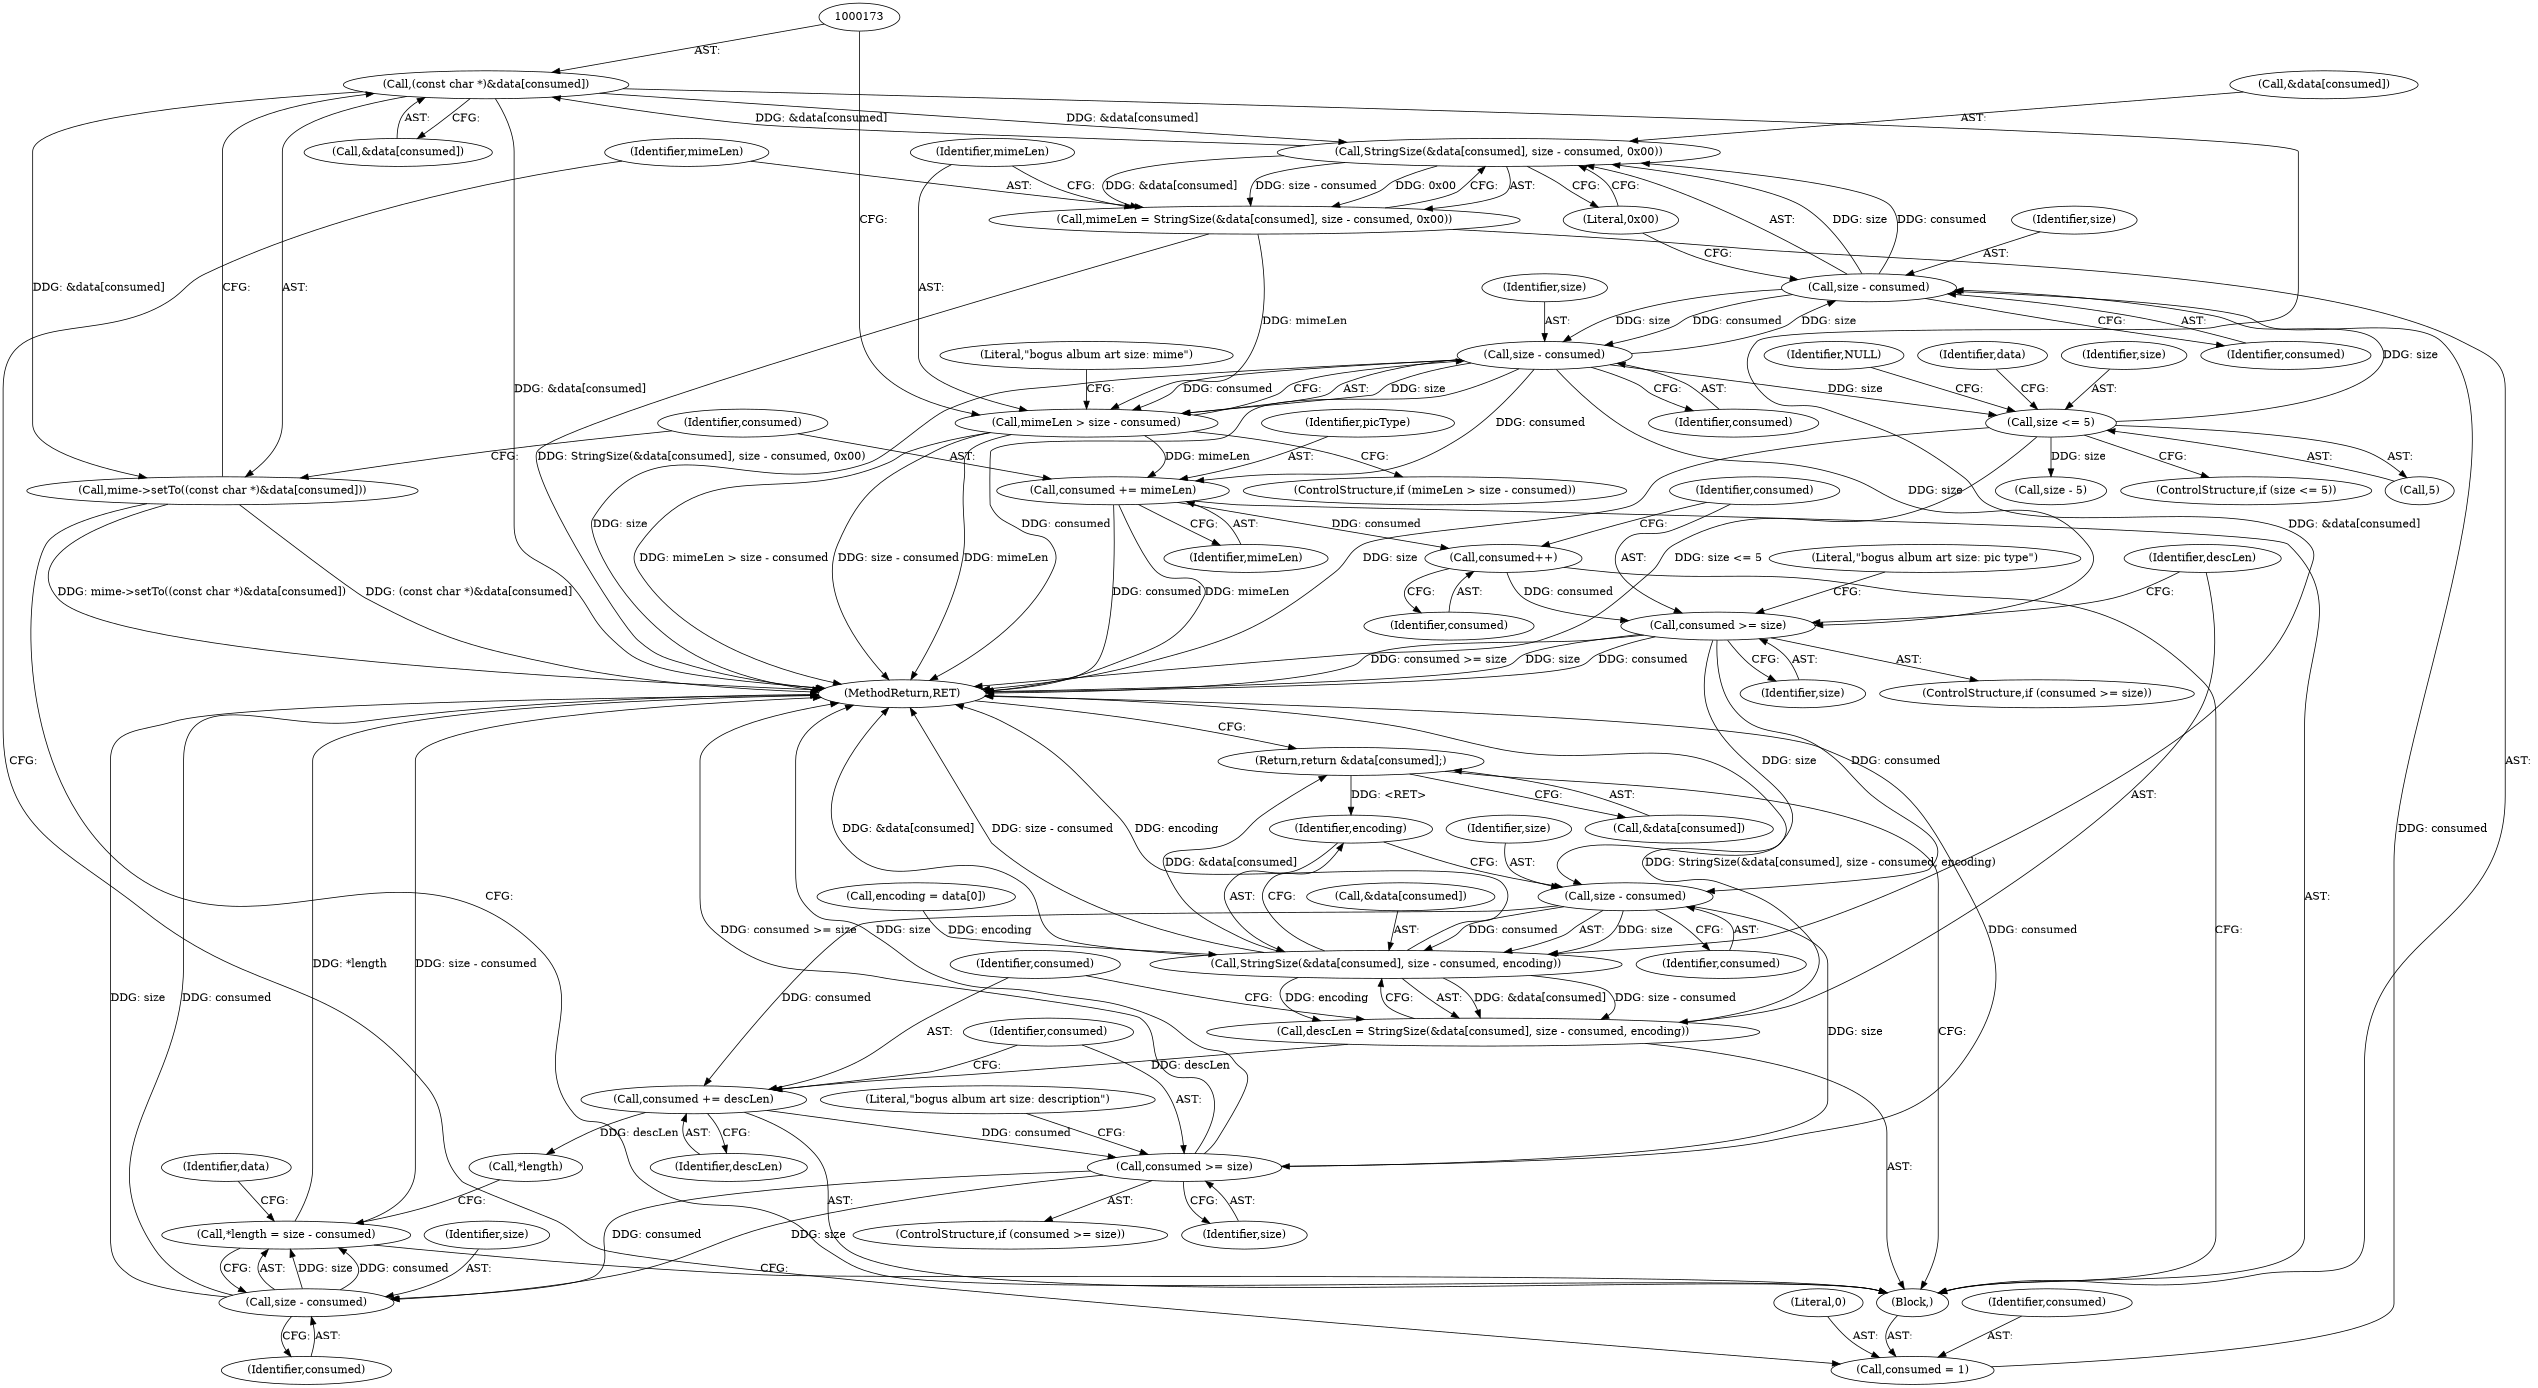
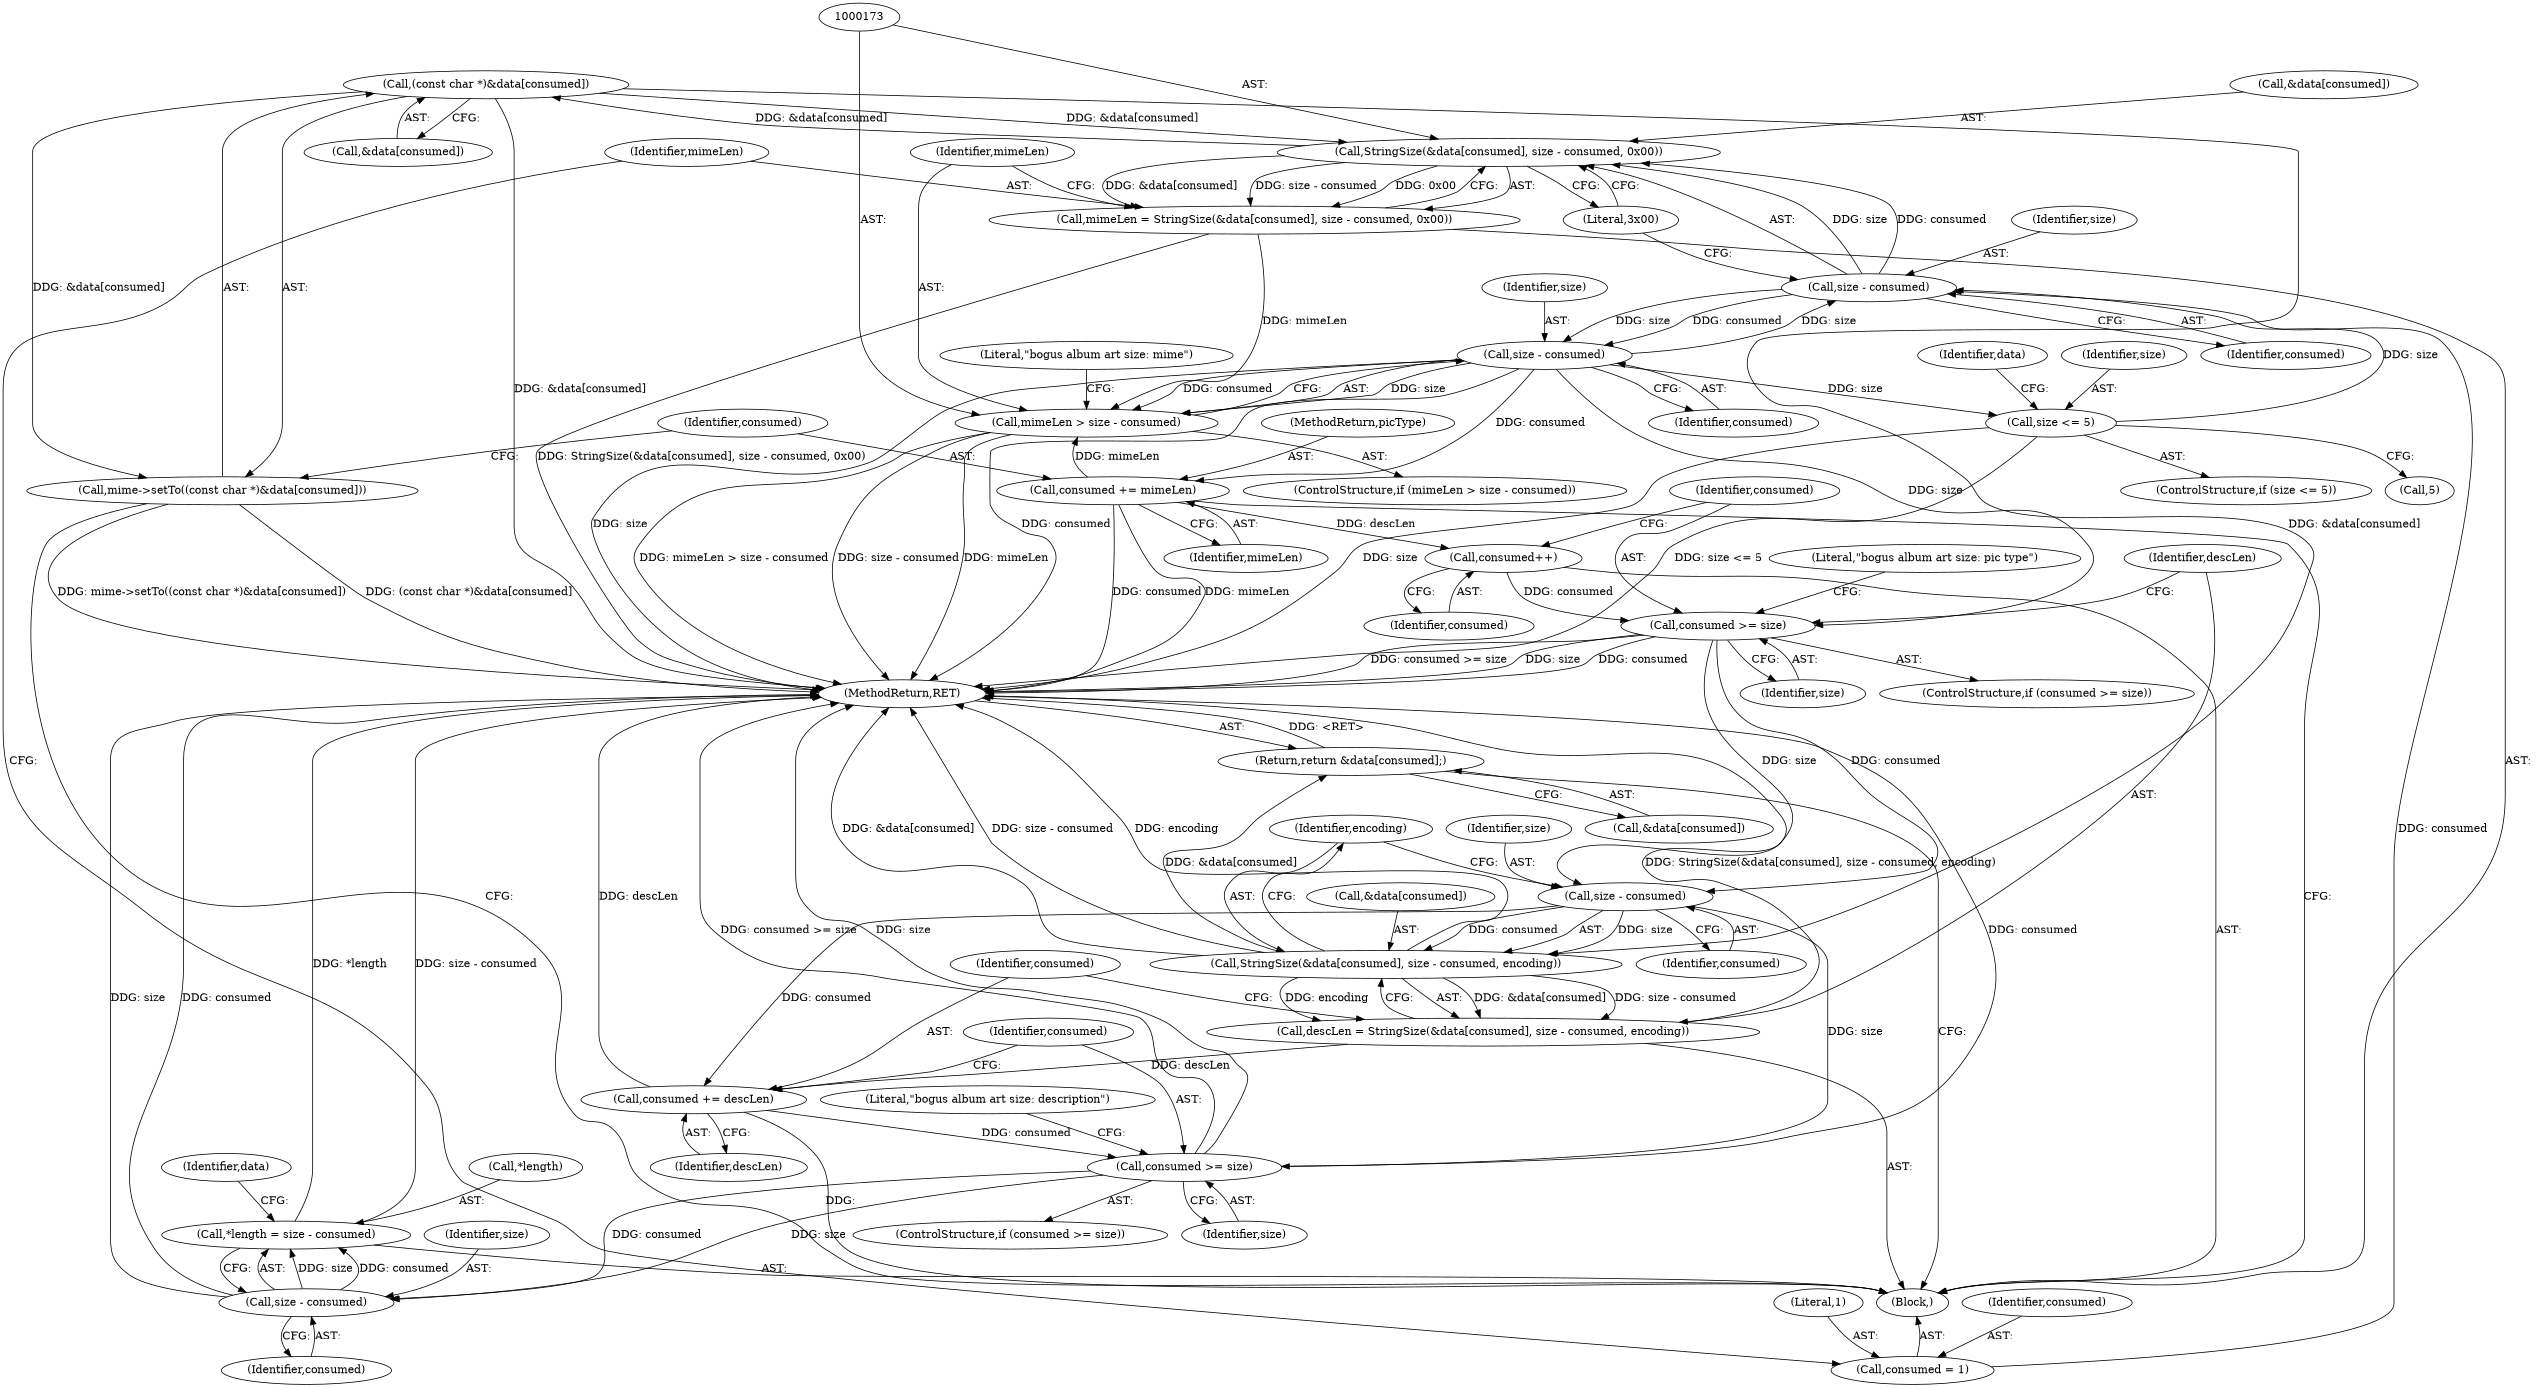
edge "1000173" -> "(Call,(const char *)&data[consumed])": now "1000173" -> "(Call,StringSize(&data[consumed], size - consumed, 0x00))"
edge "1000173" -> "(Call,mimeLen > size - consumed)": label "CFG: " -> "AST: "
node "(Literal,0x00)": label "(Literal,0x00)" -> "(Literal,3x00)"
edge "(Call,mime->setTo((const char *)&data[consumed]))" -> "(Call,(const char *)&data[consumed])": label "CFG: " -> "AST: "
node "(Identifier,NULL)": removed
node "(Identifier,picType)": label "(Identifier,picType)" -> "(MethodReturn,picType)"
edge "(Call,5)" -> "(Call,size <= 5)": removed, label "AST:"
edge "(Call,mimeLen > size - consumed)" -> "(Call,consumed += mimeLen)": reversed
edge "(Call,mimeLen > size - consumed)" -> "(ControlStructure,if (mimeLen > size - consumed))": label "CFG: " -> "AST: "
edge "(Call,size <= 5)" -> "(ControlStructure,if (size <= 5))": label "CFG: " -> "AST: "
edge "(Call,size <= 5)" -> "(Call,5)": label "AST: " -> "CFG: "
node "(Call,size - 5)": removed
edge "(Call,consumed += mimeLen)" -> "(Call,consumed++)": label "DDG: consumed" -> "DDG: descLen"
edge "(MethodReturn,RET)" -> "(Return,return &data[consumed];)": label "CFG: " -> "AST: "
edge "(Return,return &data[consumed];)" -> "(Identifier,encoding)": now "(Return,return &data[consumed];)" -> "(MethodReturn,RET)"
node "(Call,encoding = data[0])": removed
edge "(Call,consumed += mimeLen)" -> "(Block,)": label "AST: " -> "CFG: "
edge "(Call,consumed++)" -> "(Block,)": label "CFG: " -> "AST: "
edge "(Call,consumed += descLen)" -> "(Call,*length)": now "(Call,consumed += descLen)" -> "(MethodReturn,RET)"
edge "(Call,*length)" -> "(Call,*length = size - consumed)": label "CFG: " -> "AST: "
edge "(Call,consumed += descLen)" -> "(Block,)": label "AST: " -> "DDG: "
edge "(Call,*length = size - consumed)" -> "(Block,)": label "CFG: " -> "AST: "
node "(Literal,0)": label "(Literal,0)" -> "(Literal,1)"
edge "(Block,)" -> "(Call,consumed = 1)": reversed
